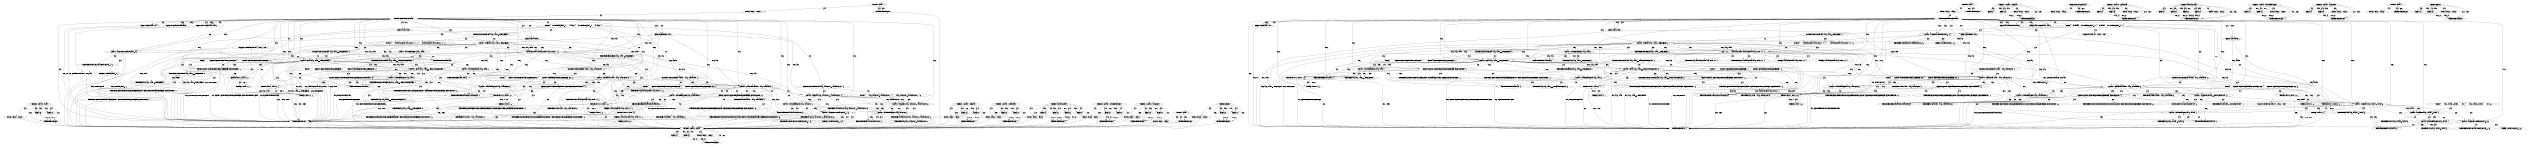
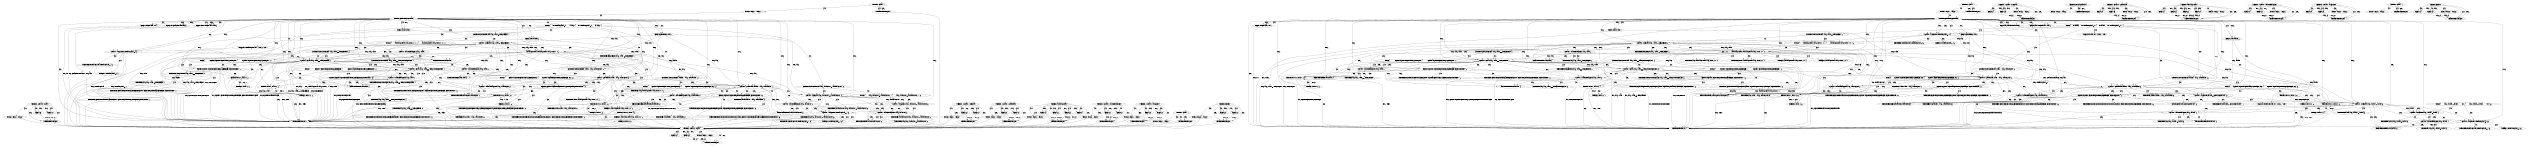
edge "(<operator>.assignment,fork_id = openssl_get_fork_id())" -> "(openssl_get_fork_id,openssl_get_fork_id())": now "(<operator>.assignment,fork_id = openssl_get_fork_id())" -> "<(LOCAL,int reseed_required: int)<SUB>6</SUB>>"
edge "(<operator>.assignment,fork_id = openssl_get_fork_id())" -> "(<operator>.notEquals,drbg->fork_id != fork_id)": label "DDG: fork_id" -> "DDG: DRBG_READY"
